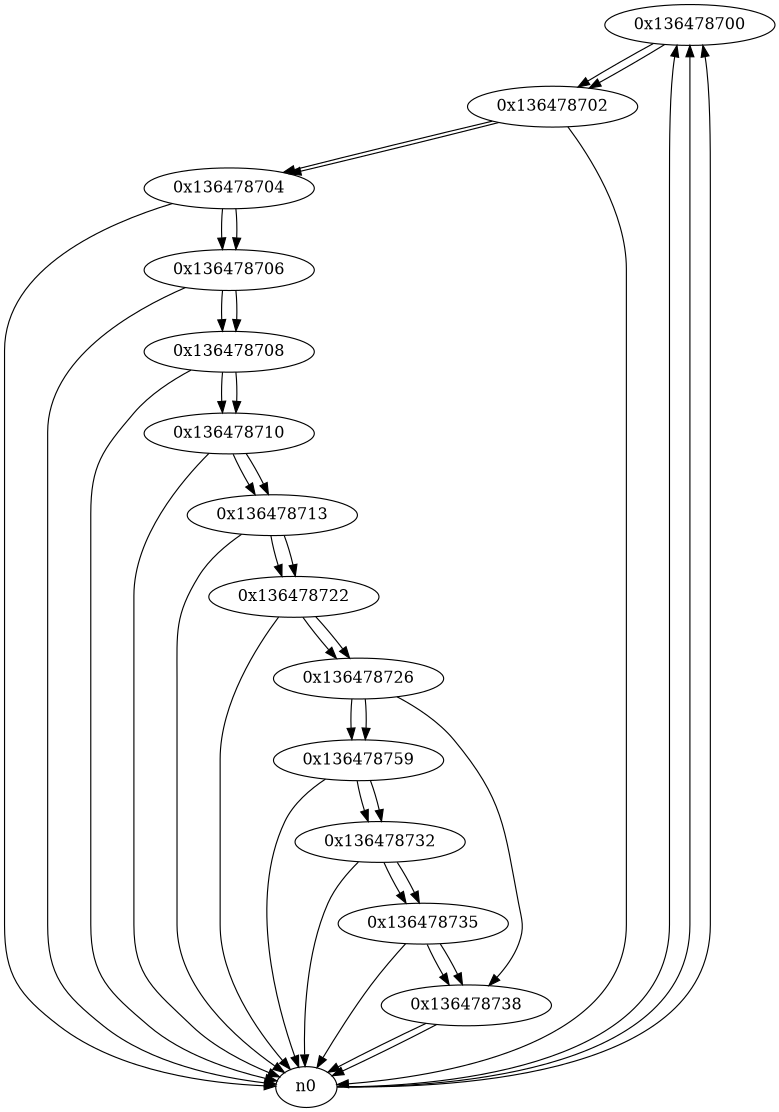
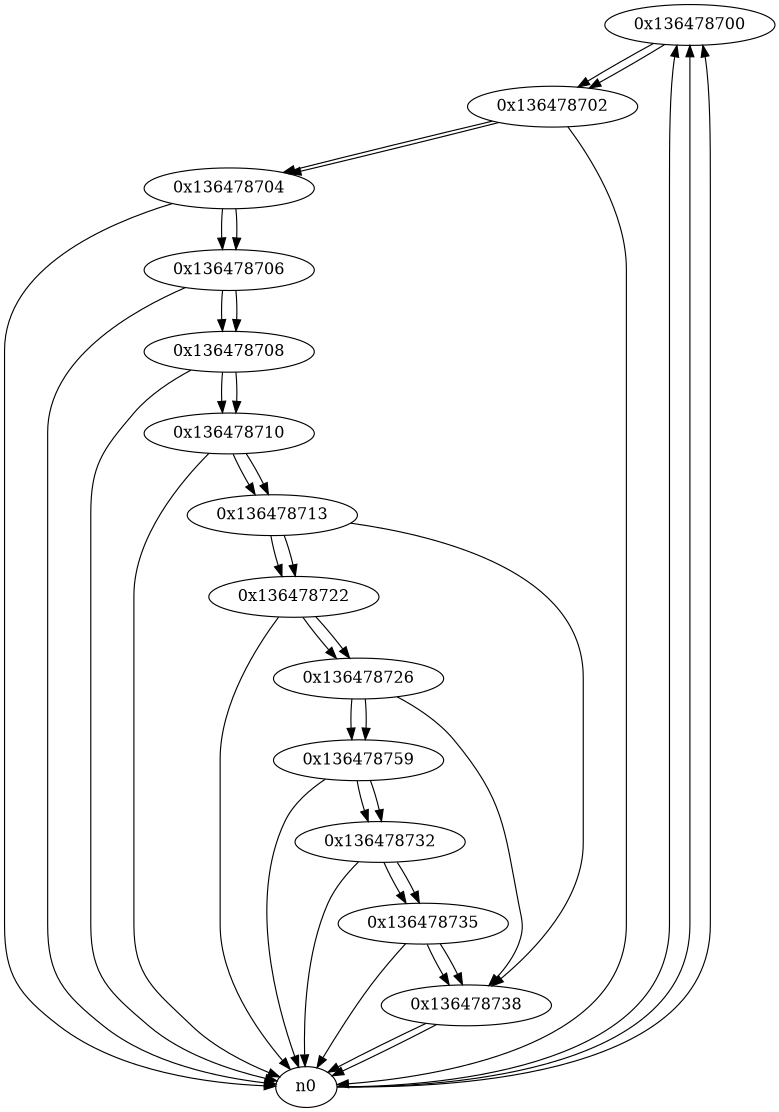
edge "0x136478713" -> "n0": now "0x136478713" -> "0x136478738"
